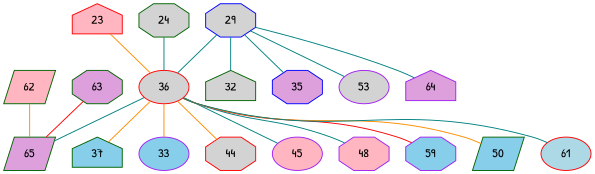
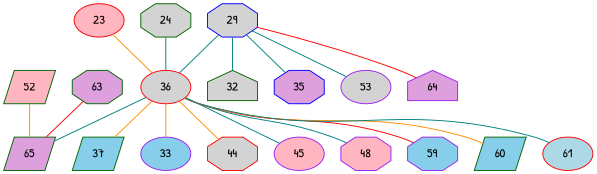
node "23": shape house -> ellipse
edge "29" -- "64": color teal -> red
node "62": label "62" -> "52"
node "37": shape house -> parallelogram
node "50": label "50" -> "60"
